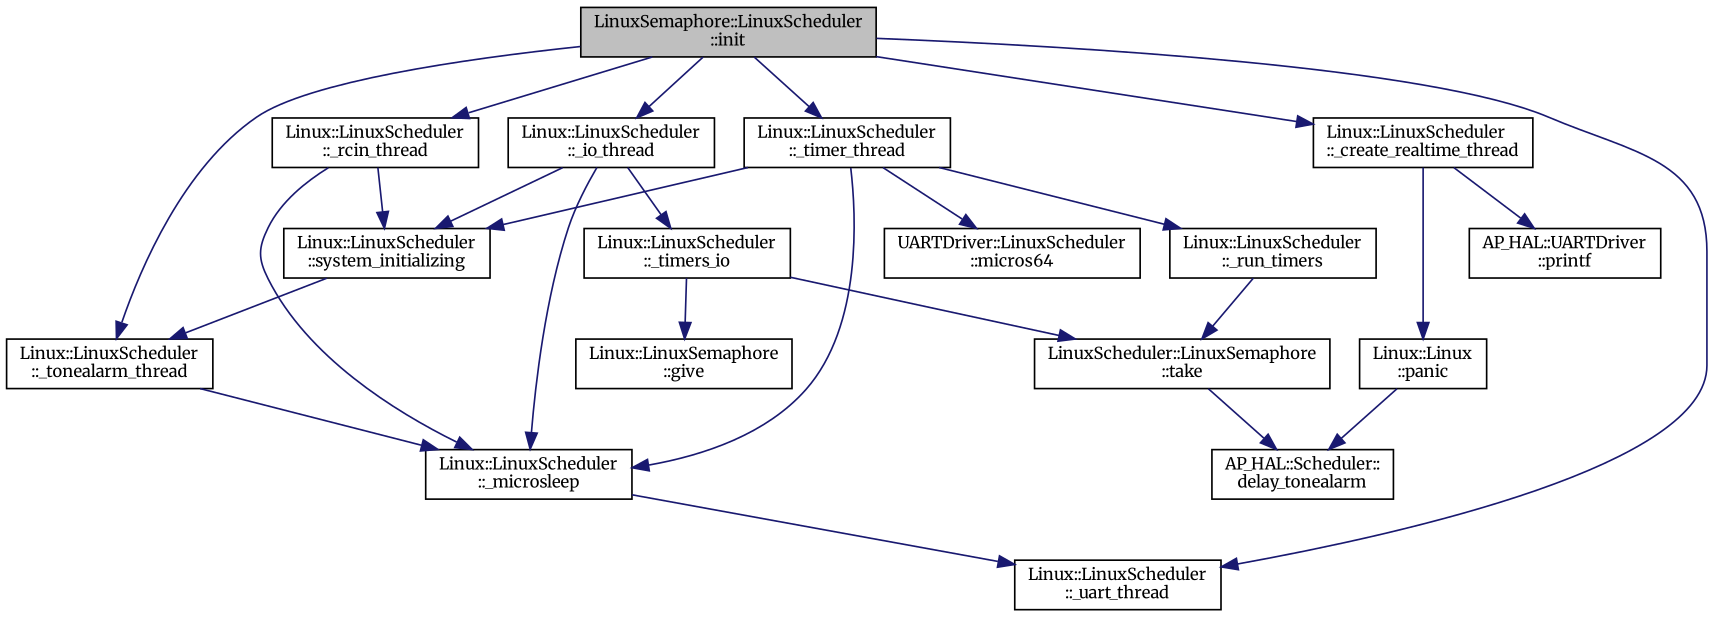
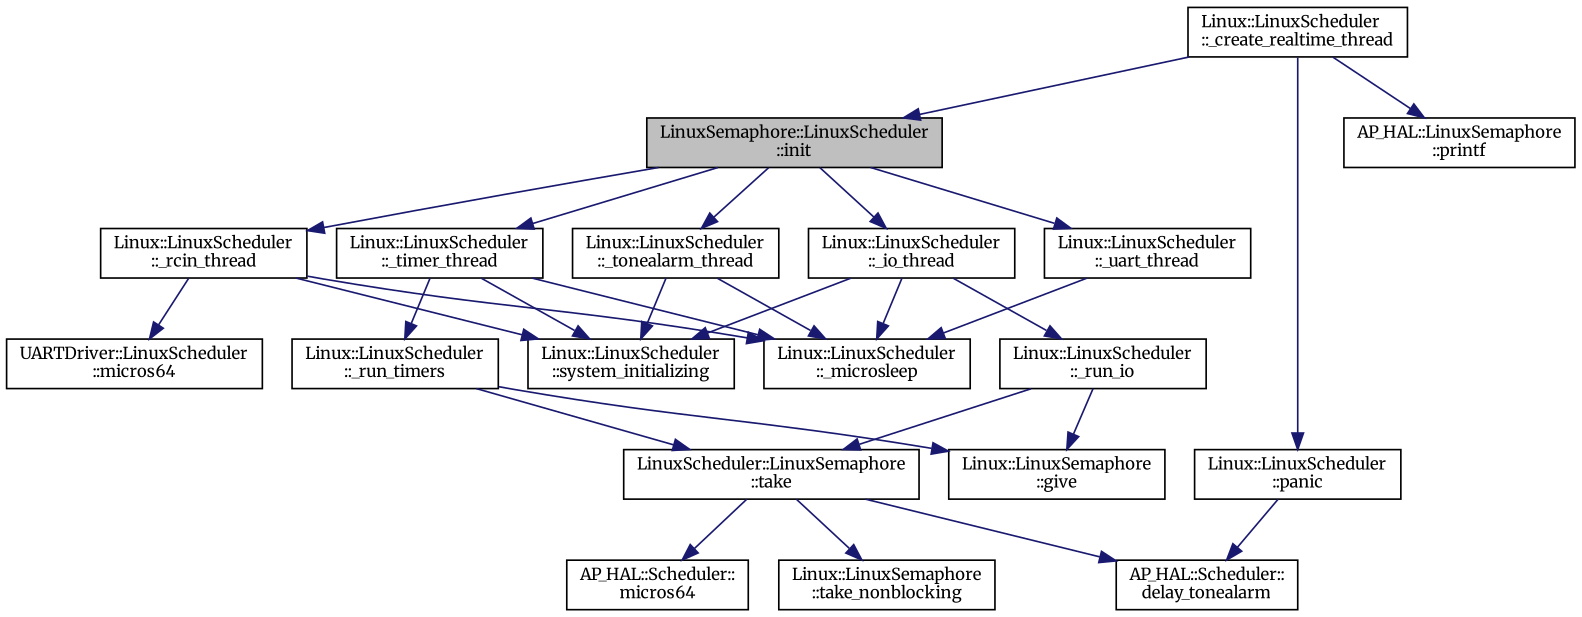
edge "LinuxSemaphore::LinuxScheduler ::init" -> "Linux::LinuxScheduler ::_create_realtime_thread": reversed
edge "Linux::LinuxScheduler ::_timer_thread" -> "UARTDriver::LinuxScheduler ::micros64": now "Linux::LinuxScheduler ::_rcin_thread" -> "UARTDriver::LinuxScheduler ::micros64"
node "Linux::LinuxScheduler ::_timers_io": label "Linux::LinuxScheduler ::_timers_io" -> "Linux::LinuxScheduler ::_run_io"
node "AP_HAL::UARTDriver ::printf": label "AP_HAL::UARTDriver ::printf" -> "AP_HAL::LinuxSemaphore ::printf"
edge "Linux::LinuxScheduler ::system_initializing" -> "Linux::LinuxScheduler ::_tonealarm_thread": reversed
node "Linux::Linux ::panic": label "Linux::Linux ::panic" -> "Linux::LinuxScheduler ::panic"
edge "Linux::LinuxScheduler ::_run_timers" -> "Linux::LinuxSemaphore ::give": added
edge "Linux::LinuxScheduler ::_microsleep" -> "Linux::LinuxScheduler ::_uart_thread": reversed
node "AP_HAL::Scheduler:: micros64": added
node "Linux::LinuxSemaphore ::take_nonblocking": added
